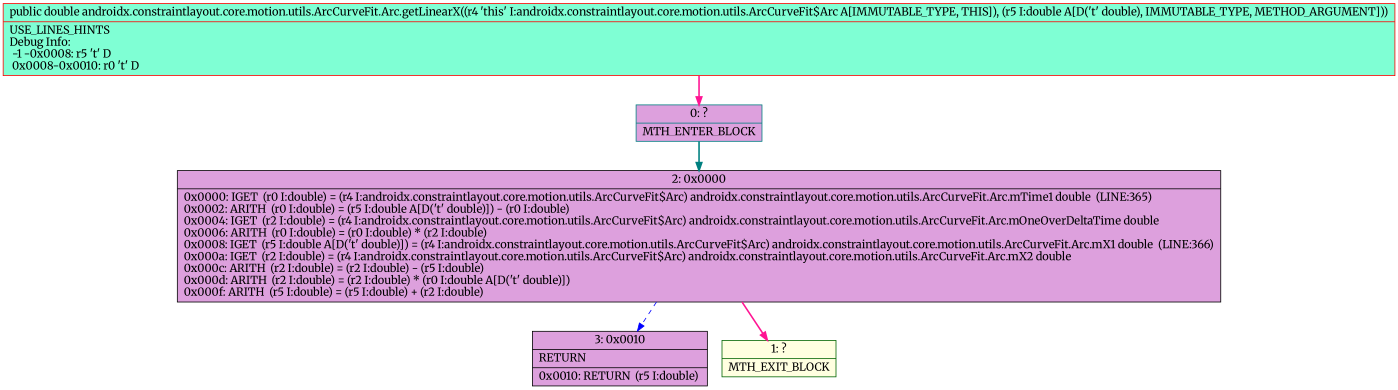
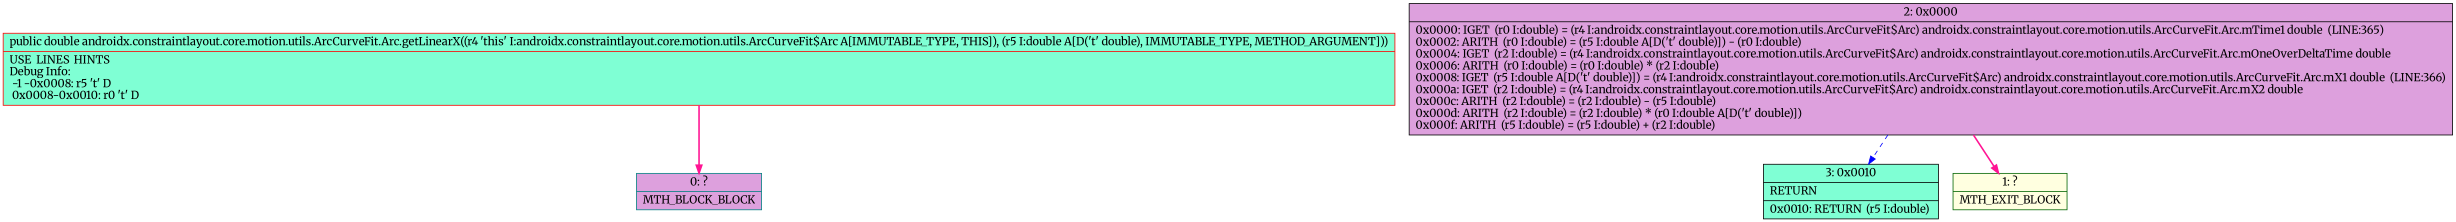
node "0: ?": text "MTH_ENTER_BLOCK" -> "MTH_BLOCK_BLOCK"
edge "0: ?" -> "2: 0x0000": removed
node "3: 0x0010": fillcolor plum -> aquamarine
